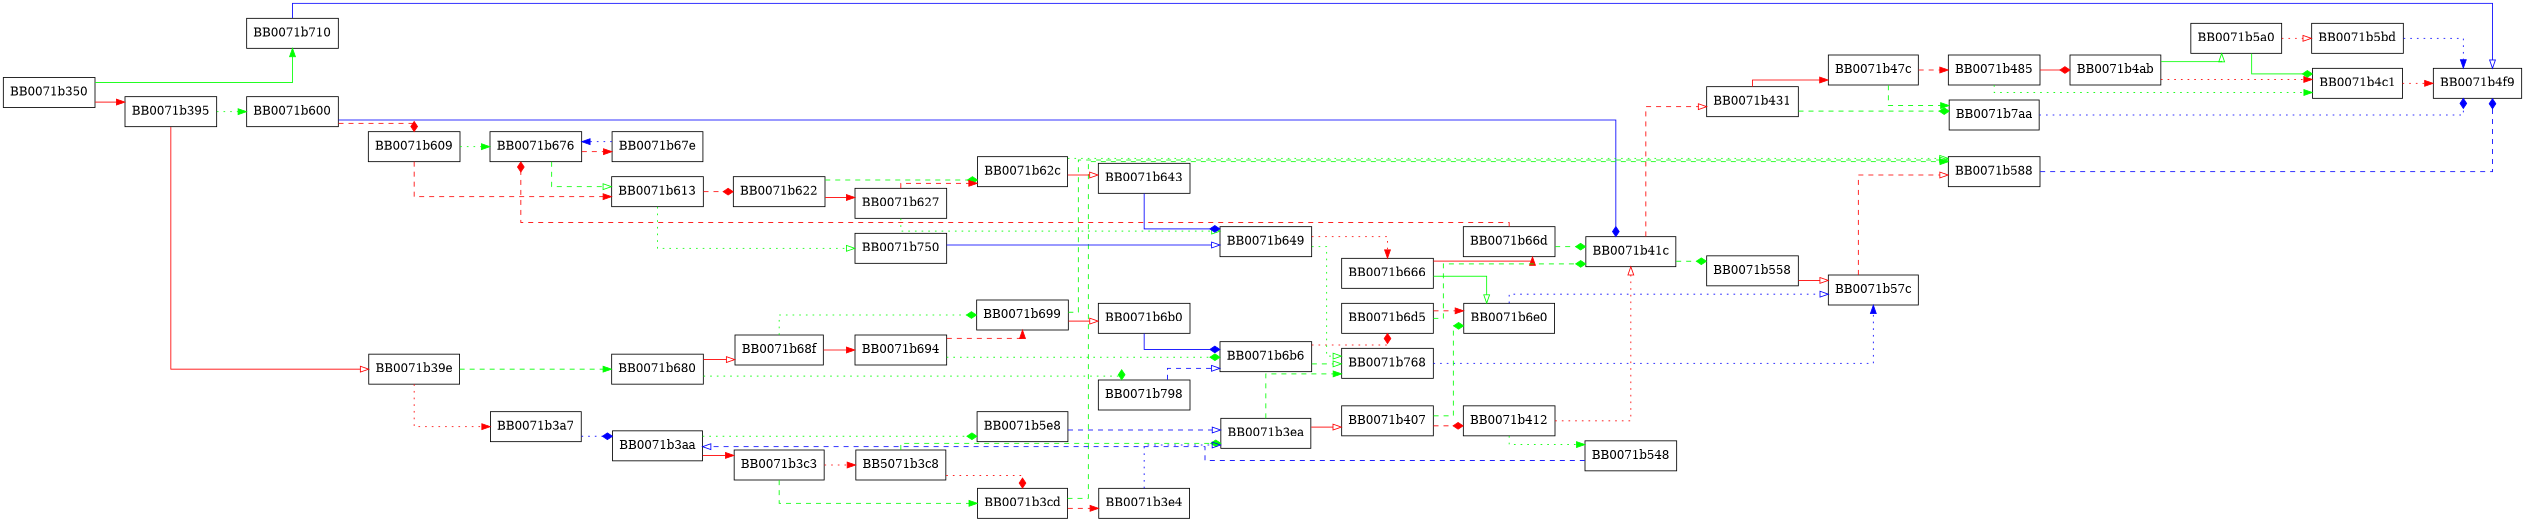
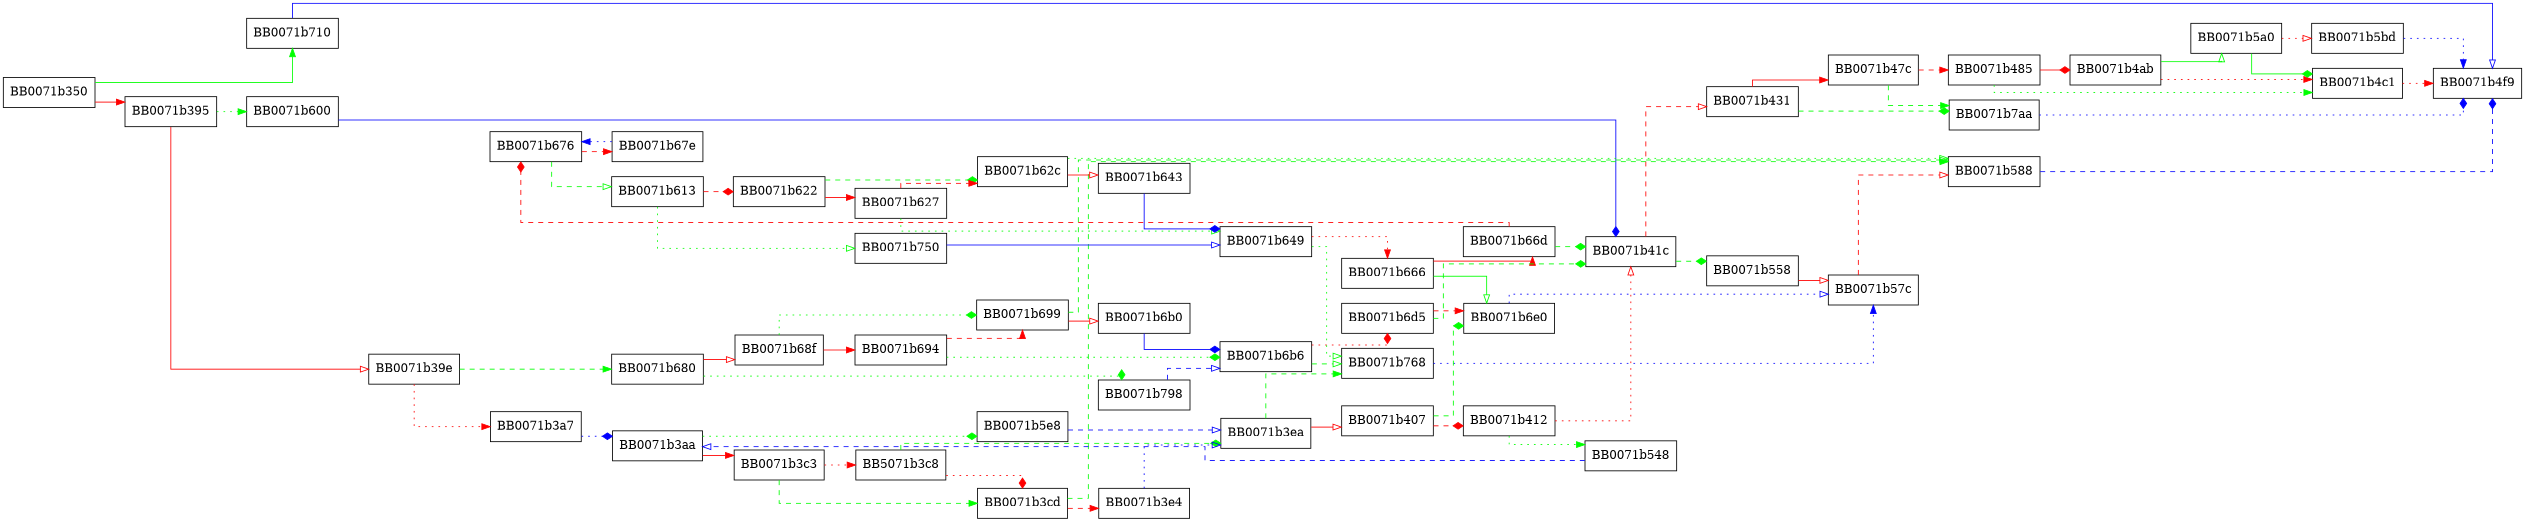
node "BB0071b609": removed
